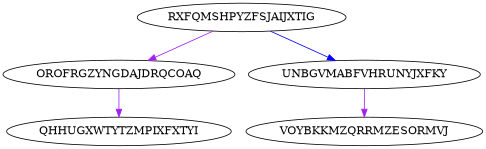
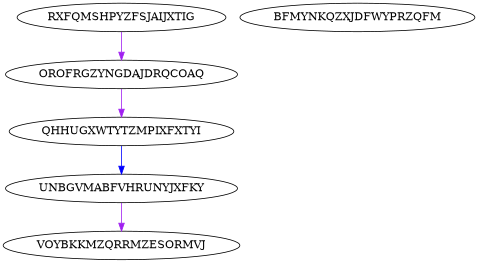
node "BFMYNKQZXJDFWYPRZQFM": added
edge "RXFQMSHPYZFSJAIJXTIG" -> "UNBGVMABFVHRUNYJXFKY": now "QHHUGXWTYTZMPIXFXTYI" -> "UNBGVMABFVHRUNYJXFKY"
